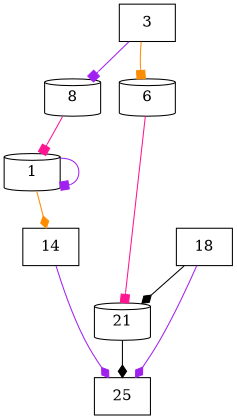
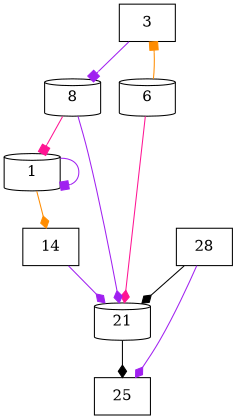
edge "3" -> "6": reversed
edge "8" -> "21": added
edge "6" -> "21": arrowhead box -> diamond
node "18": label "18" -> "28"
edge "14" -> "25": now "14" -> "21"
